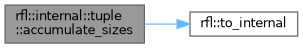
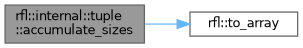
node "rfl::to_internal": label "rfl::to_internal" -> "rfl::to_array"
